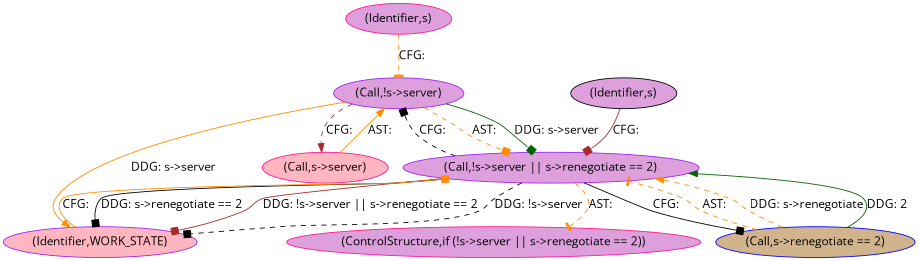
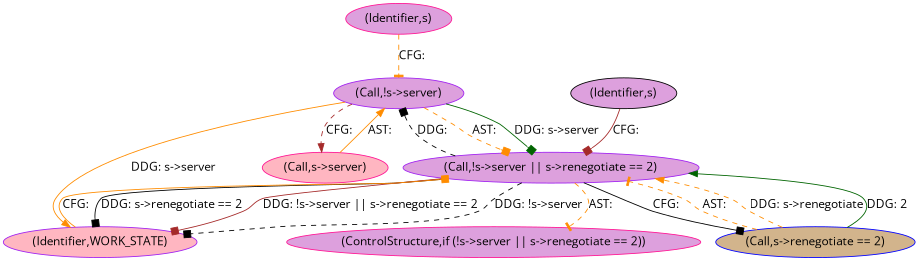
edge "(Call,!s->server || s->renegotiate == 2)" -> "(Call,!s->server)": label "CFG: " -> "DDG: "
